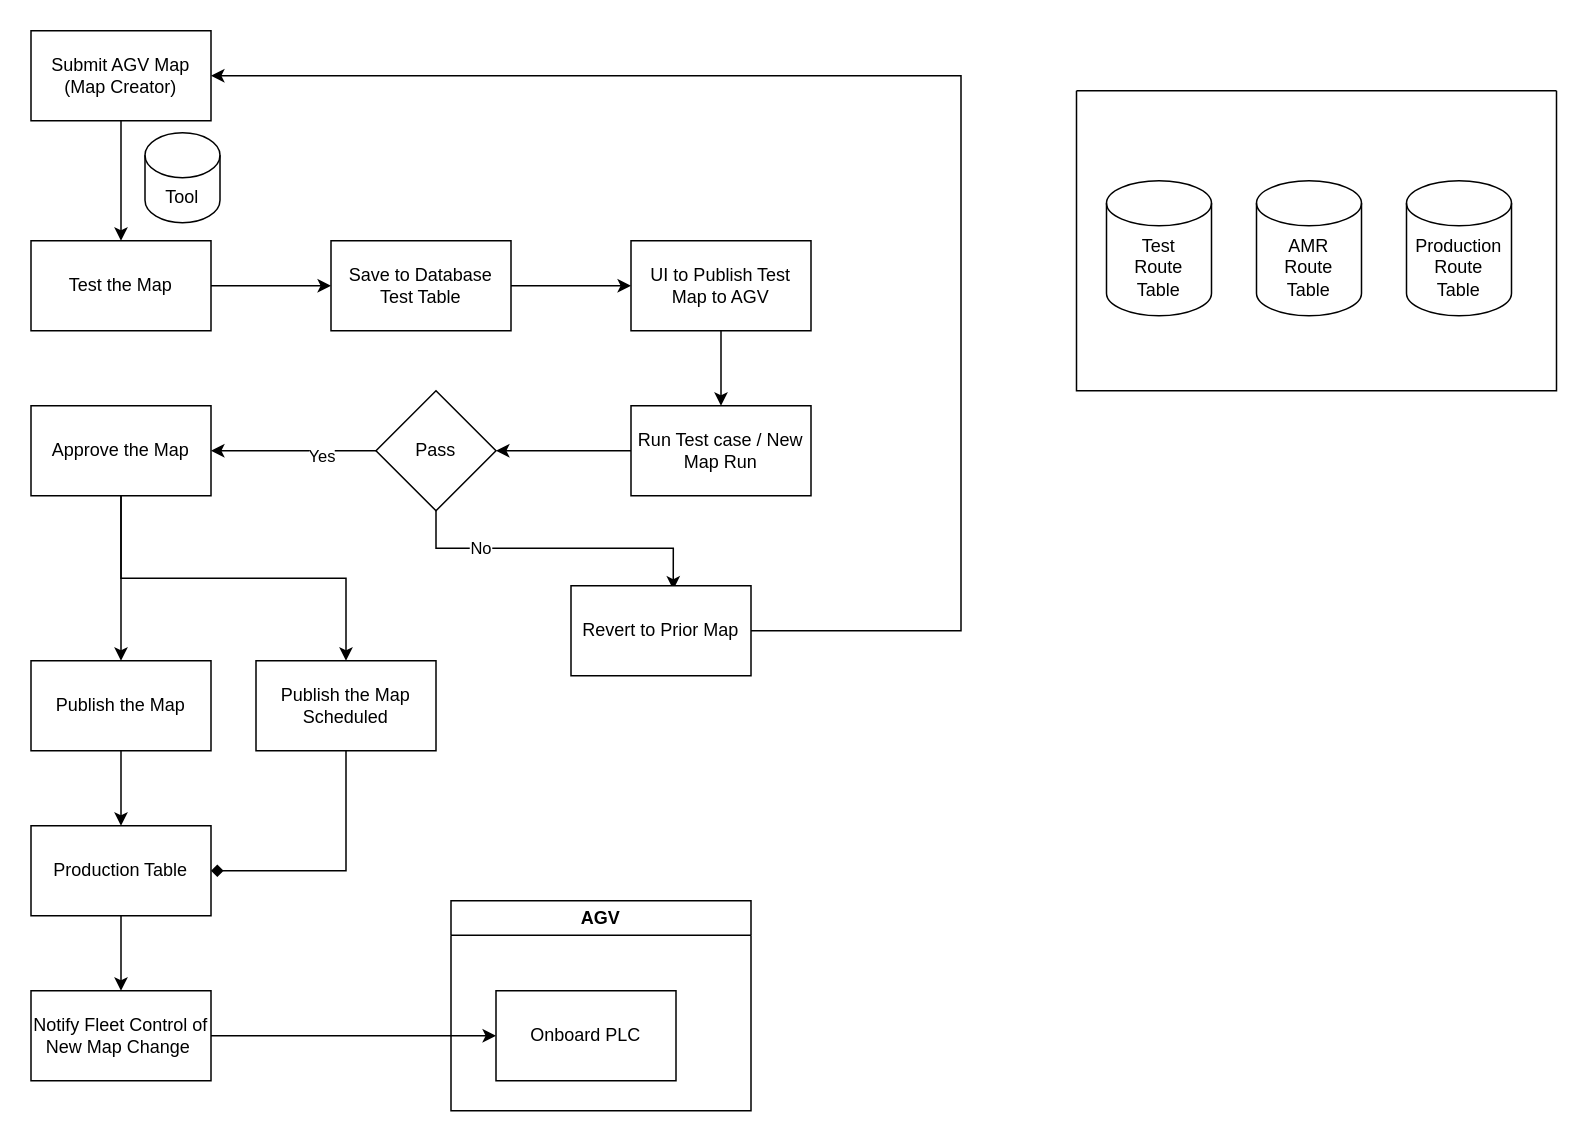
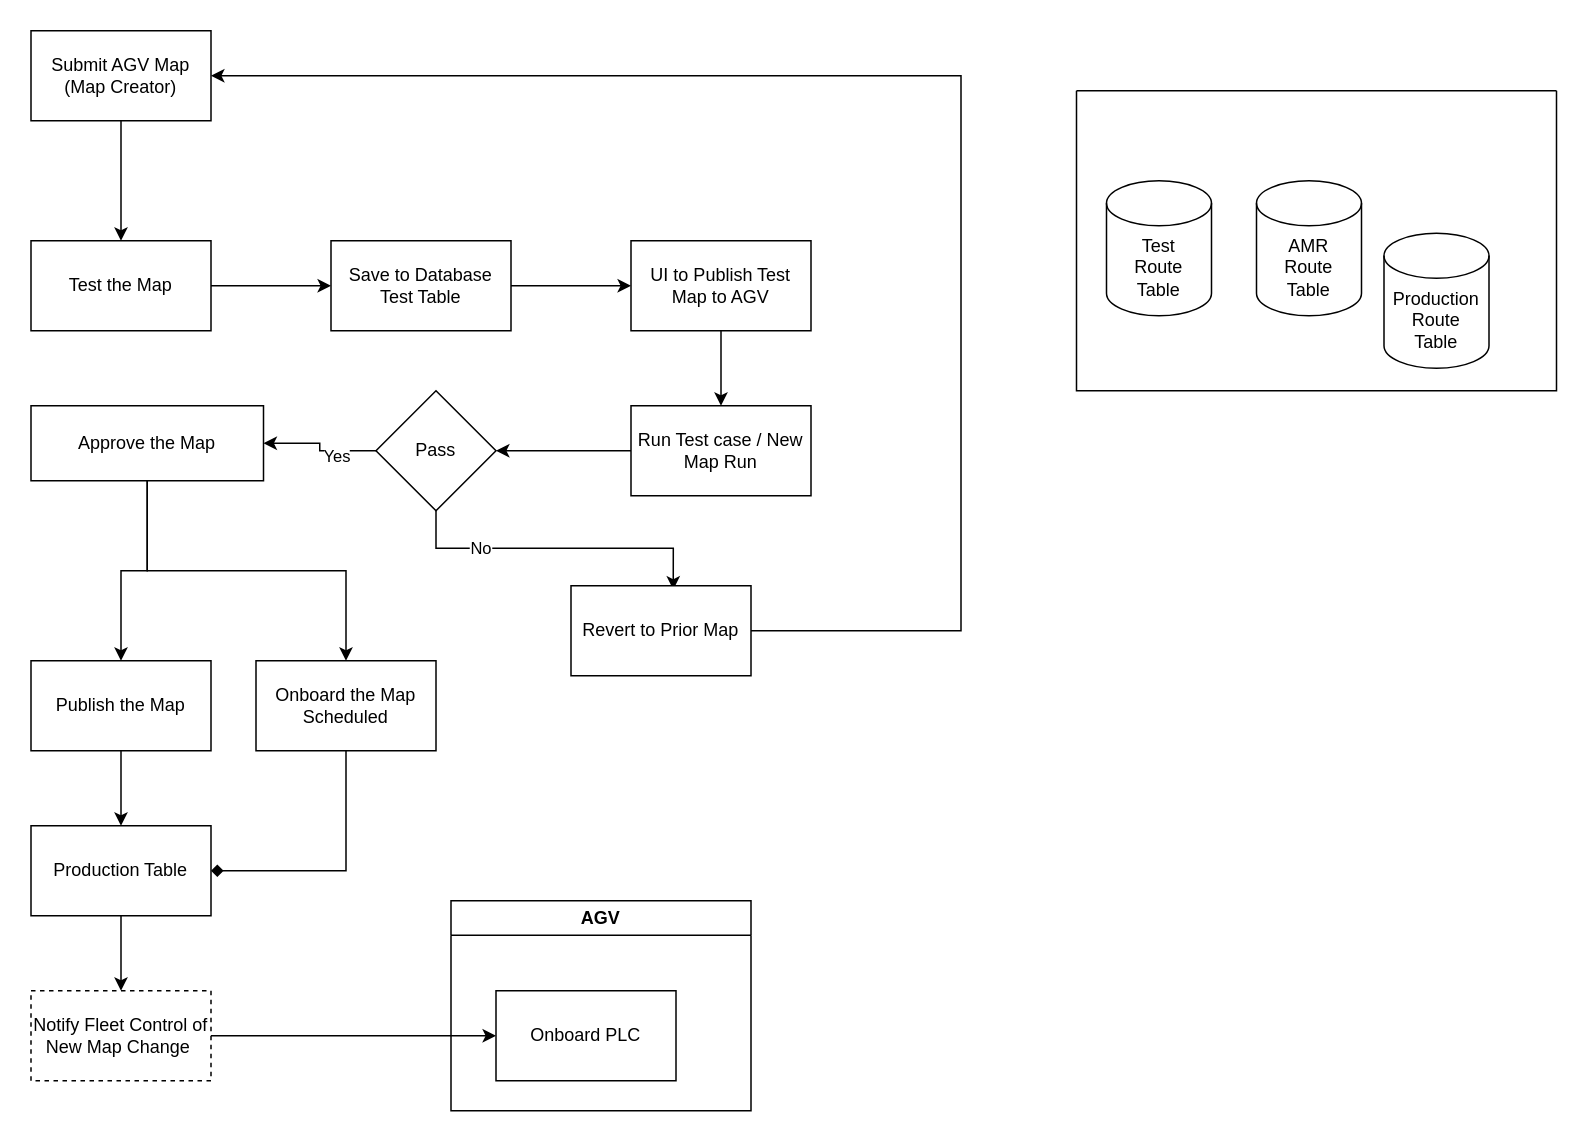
node "Tool": removed
node "Production Route Table": moved (1459, 248) -> (1436, 301)
node "Approve the Map": size 180x90 -> 233x75
node "Publish the Map Scheduled": label "Publish the Map Scheduled" -> "Onboard the Map Scheduled"
node "Notify Fleet Control of New Map Change": style solid -> dashed
